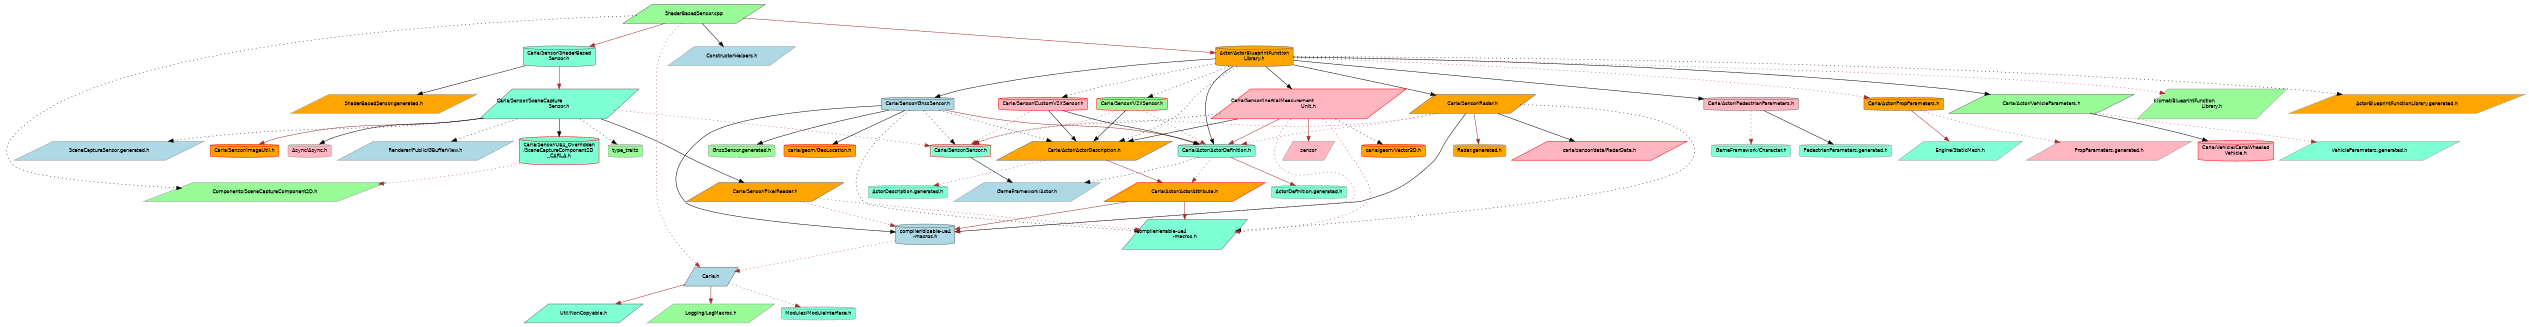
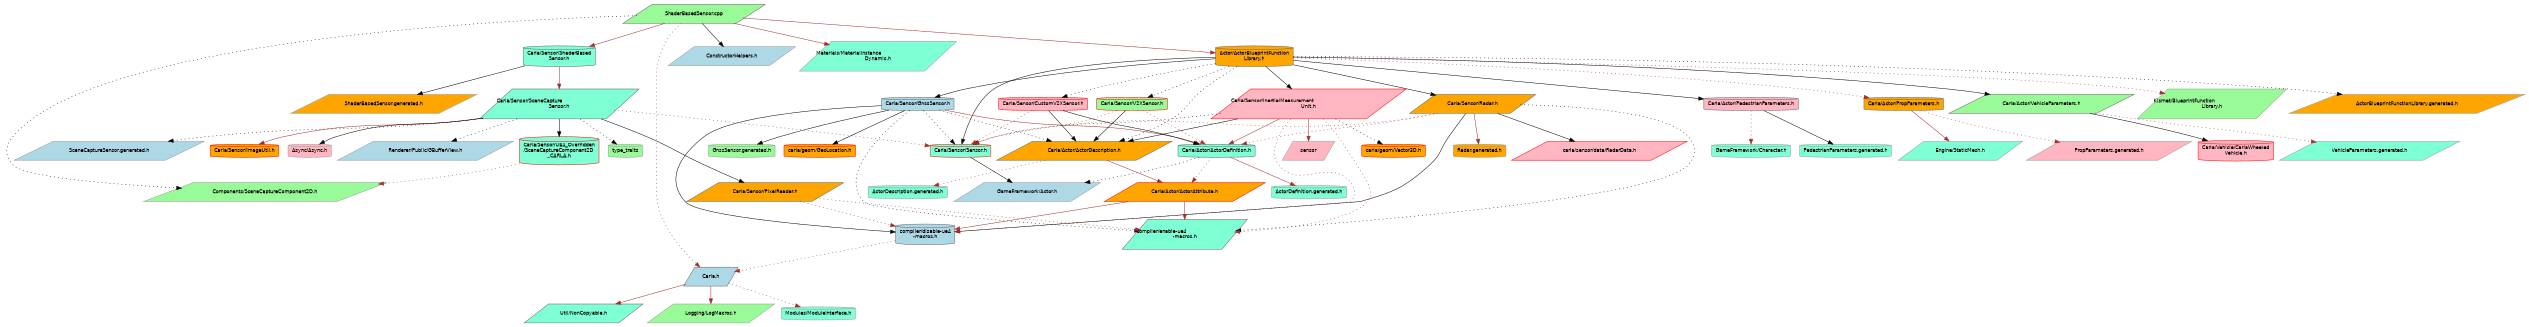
node "Materials/MaterialInstance Dynamic.h": added
edge "Actor/ActorBlueprintFunction Library.h" -> "Carla/Actor/ActorDefinition.h": now "Actor/ActorBlueprintFunction Library.h" -> "Carla/Sensor/Sensor.h"
